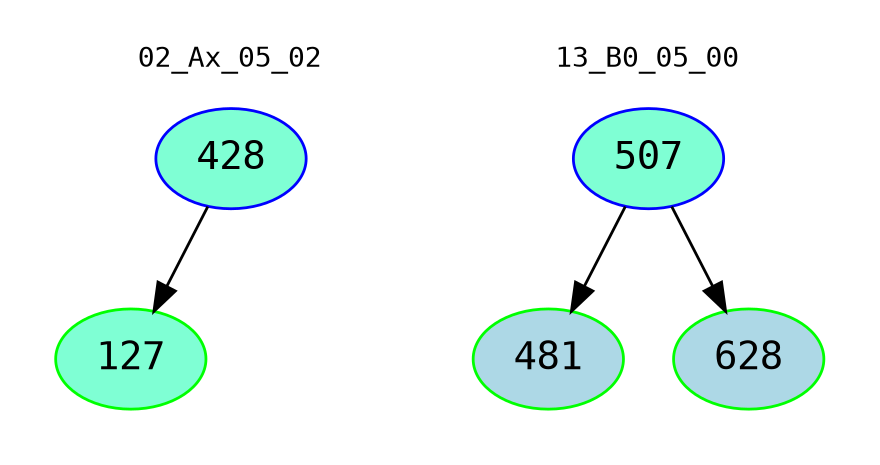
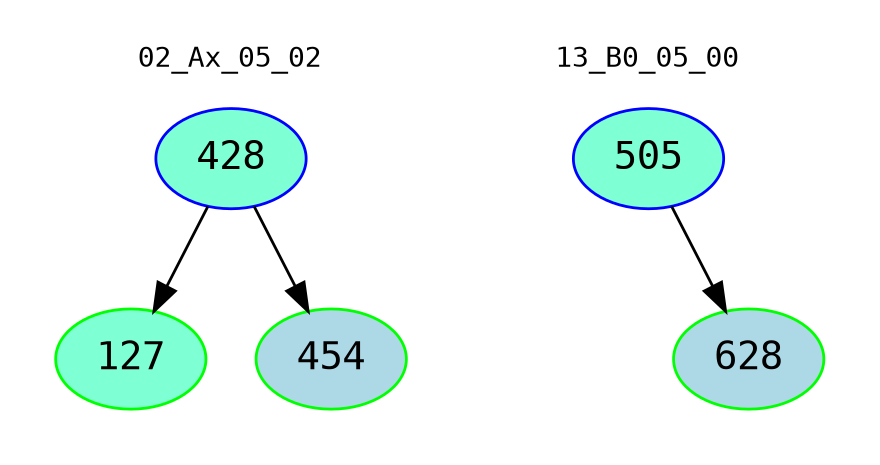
node "507": label "507" -> "505"
node "454": added
node "481": removed
